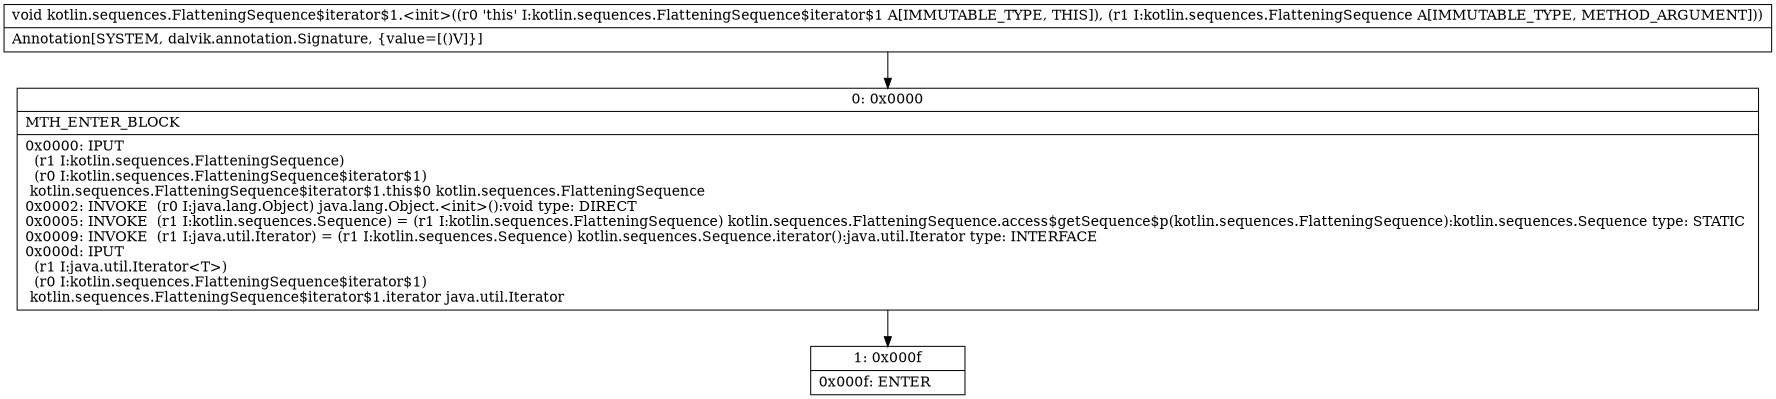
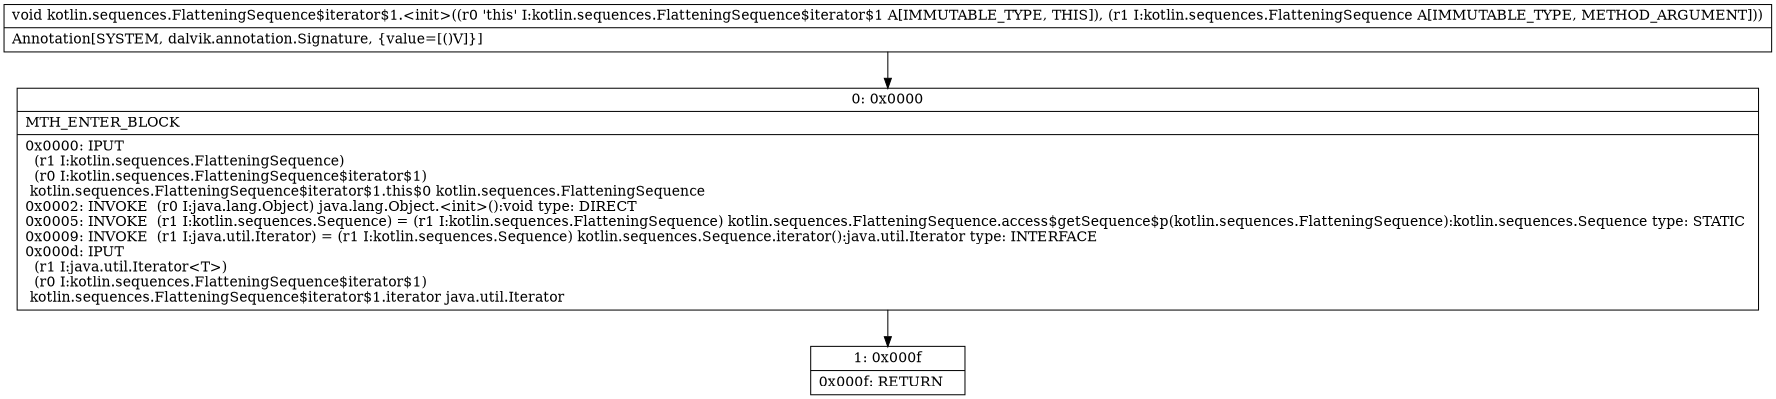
node "1: 0x000f": text "0x000f: ENTER" -> "0x000f: RETURN"
